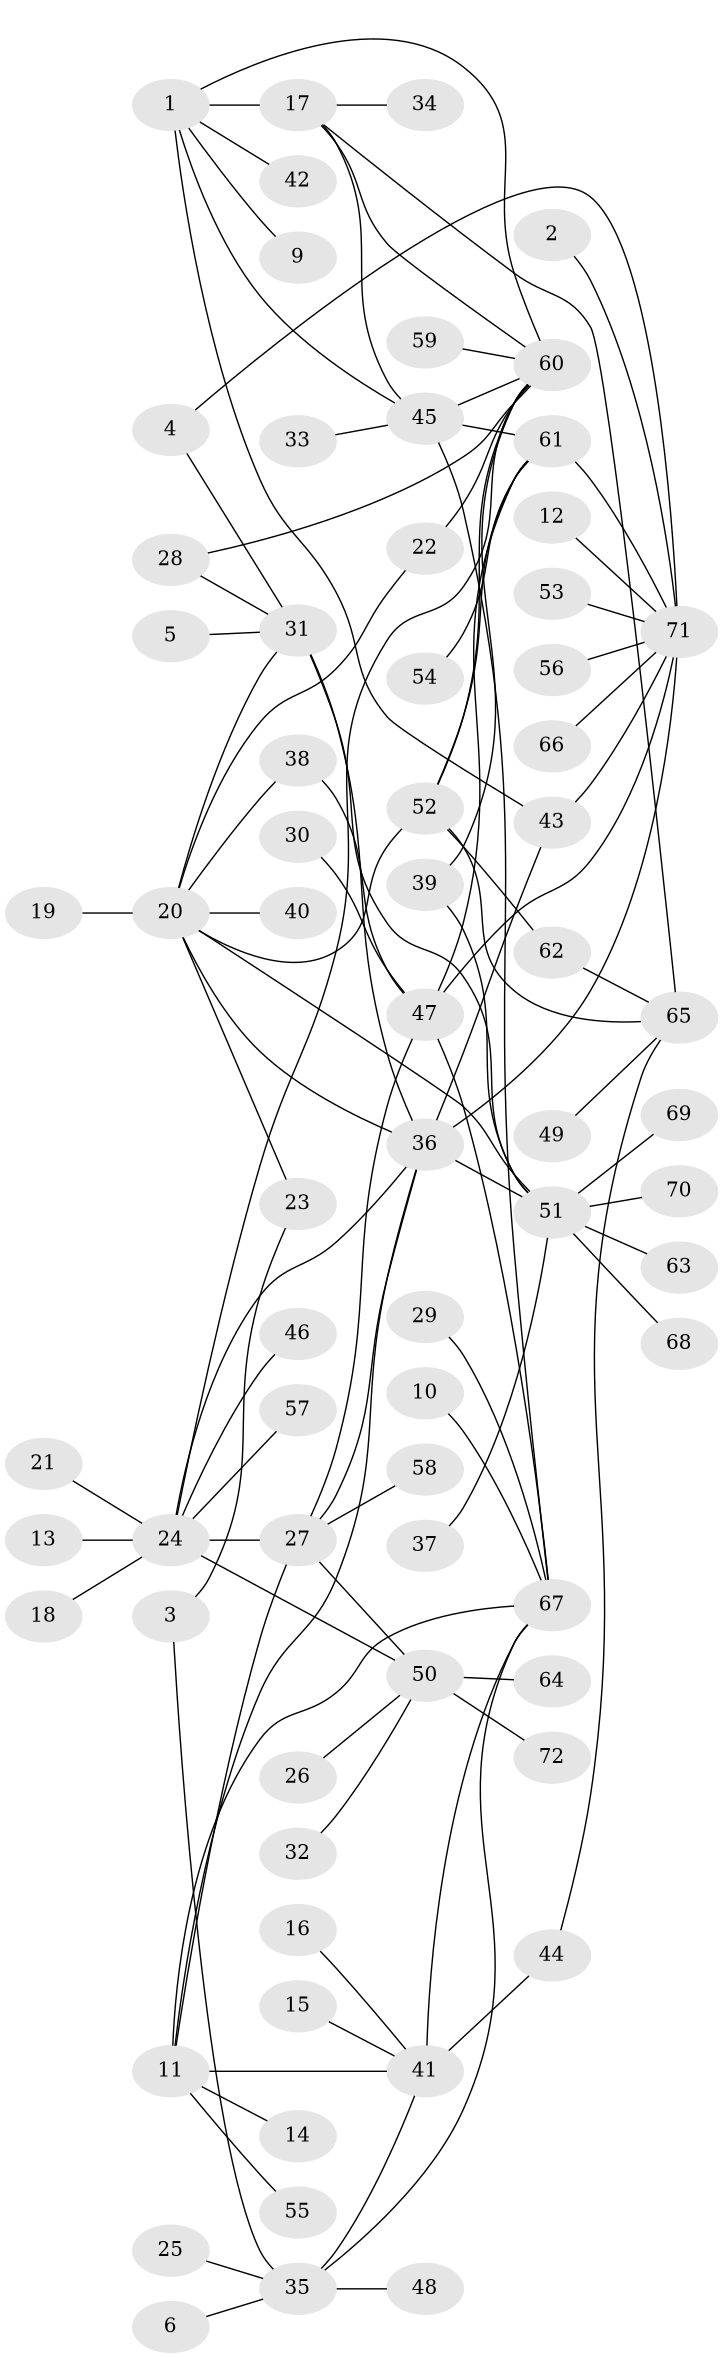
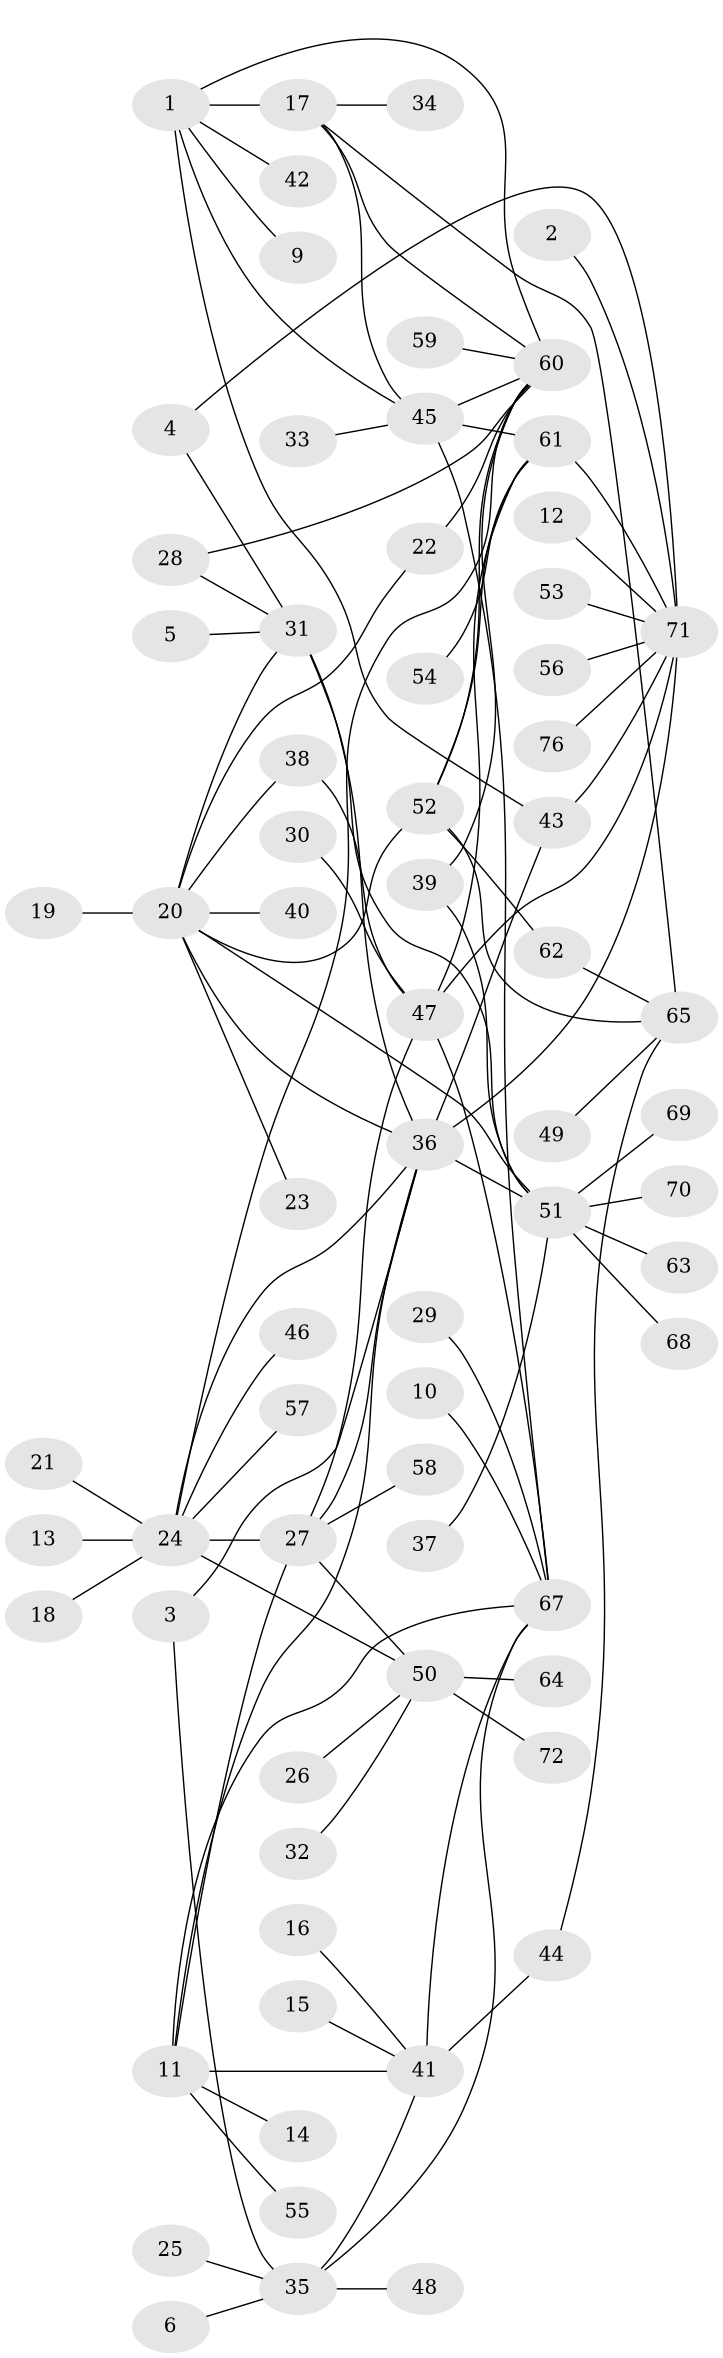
node "66": label "66" -> "76"
edge "23" -- "3": now "36" -- "3"
